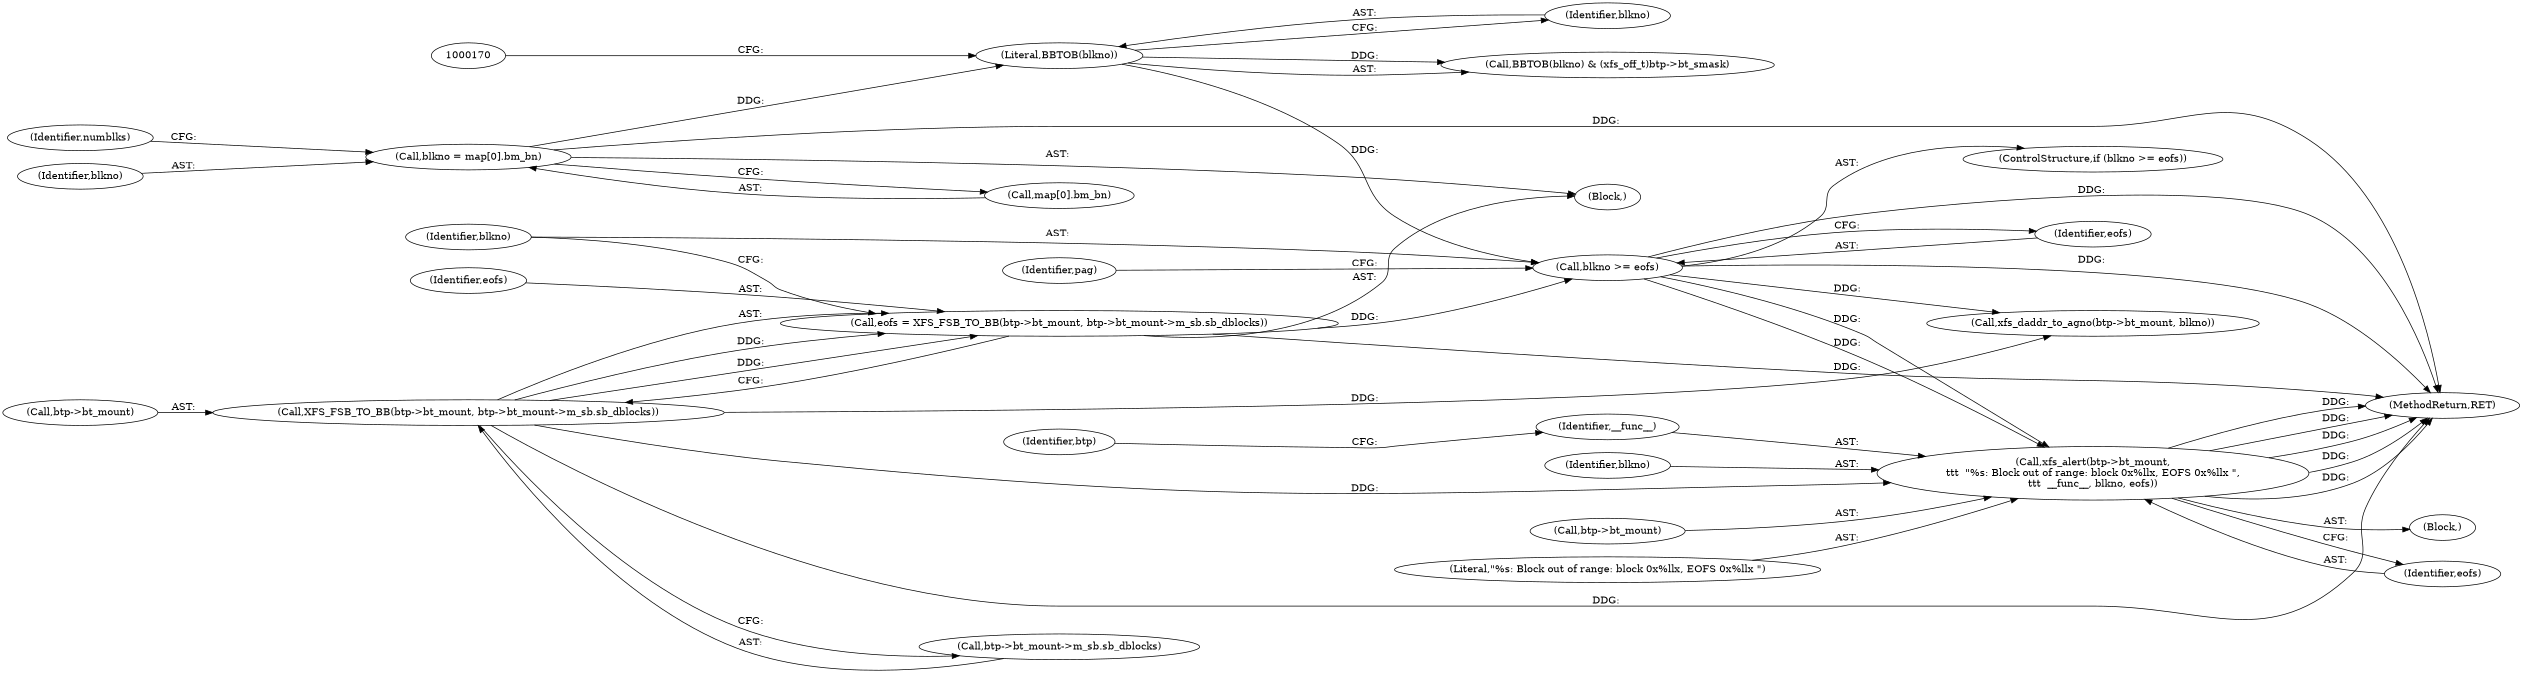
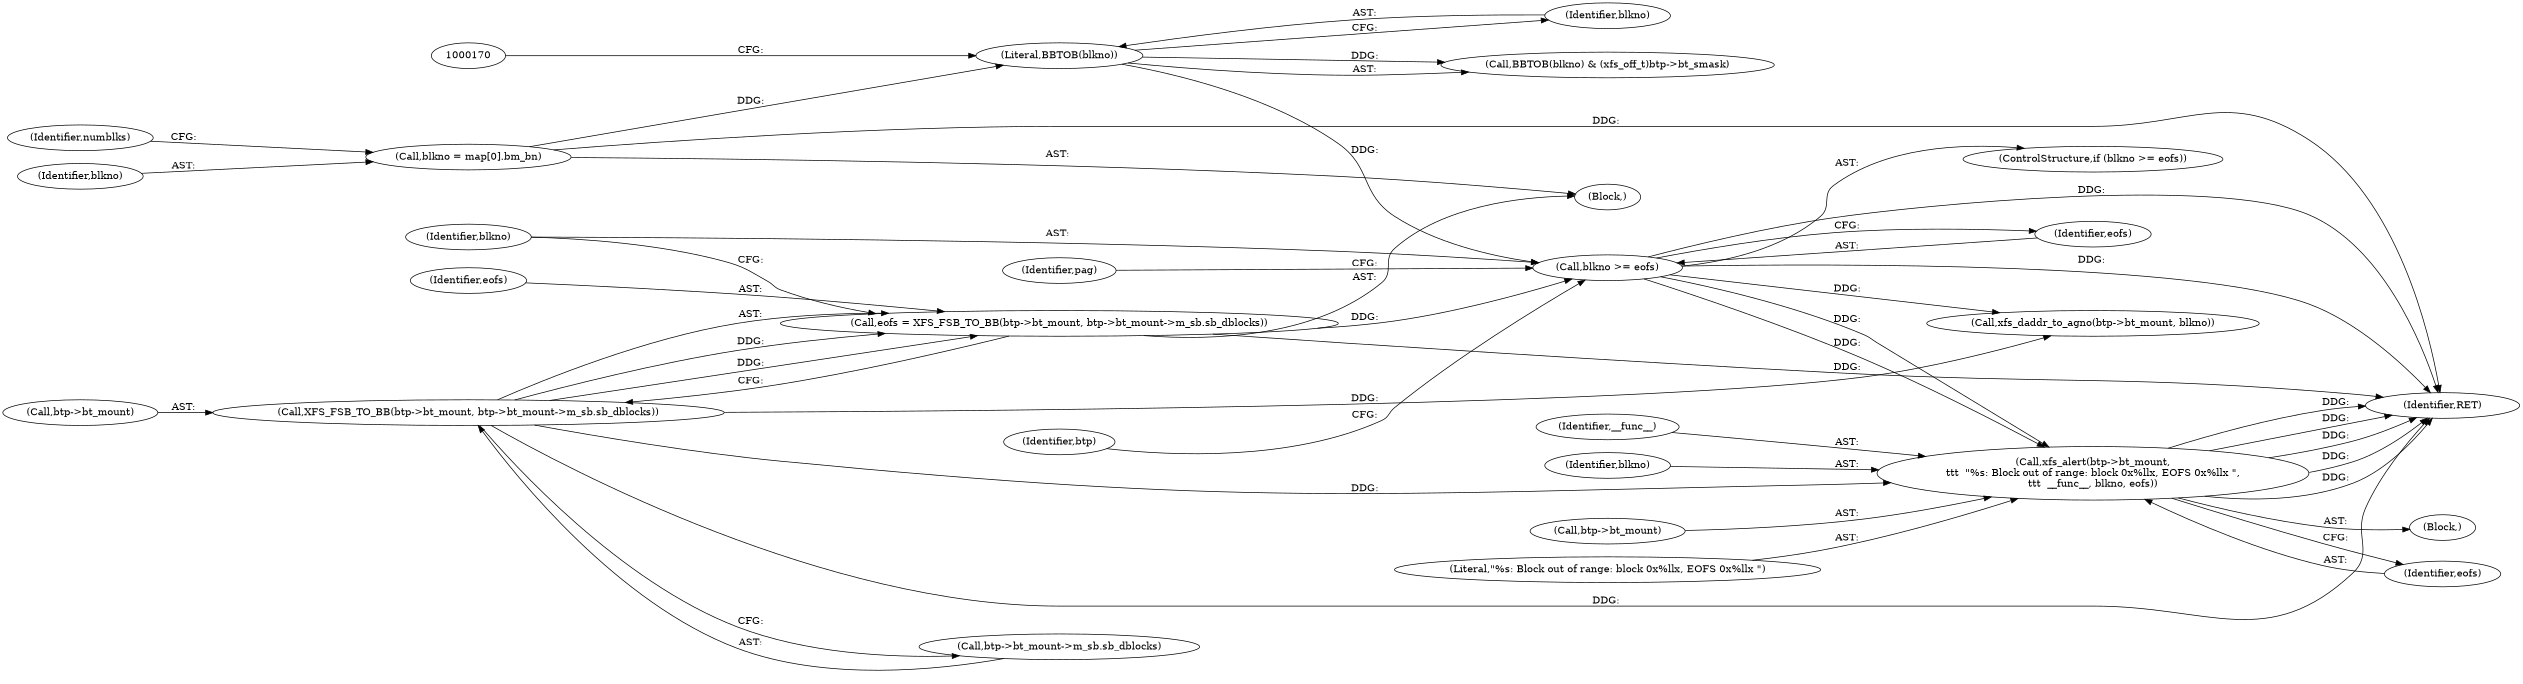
node "(Call,map[0].bm_bn)": removed
node "(MethodReturn,RET)": label "(MethodReturn,RET)" -> "(Identifier,RET)"
edge "(Identifier,btp)" -> "(Identifier,__func__)": now "(Identifier,btp)" -> "(Call,blkno >= eofs)"
